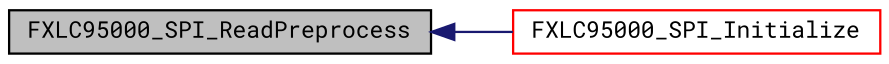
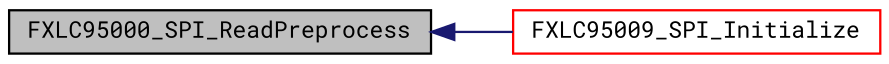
node "FXLC95000_SPI_Initialize": label "FXLC95000_SPI_Initialize" -> "FXLC95009_SPI_Initialize"
